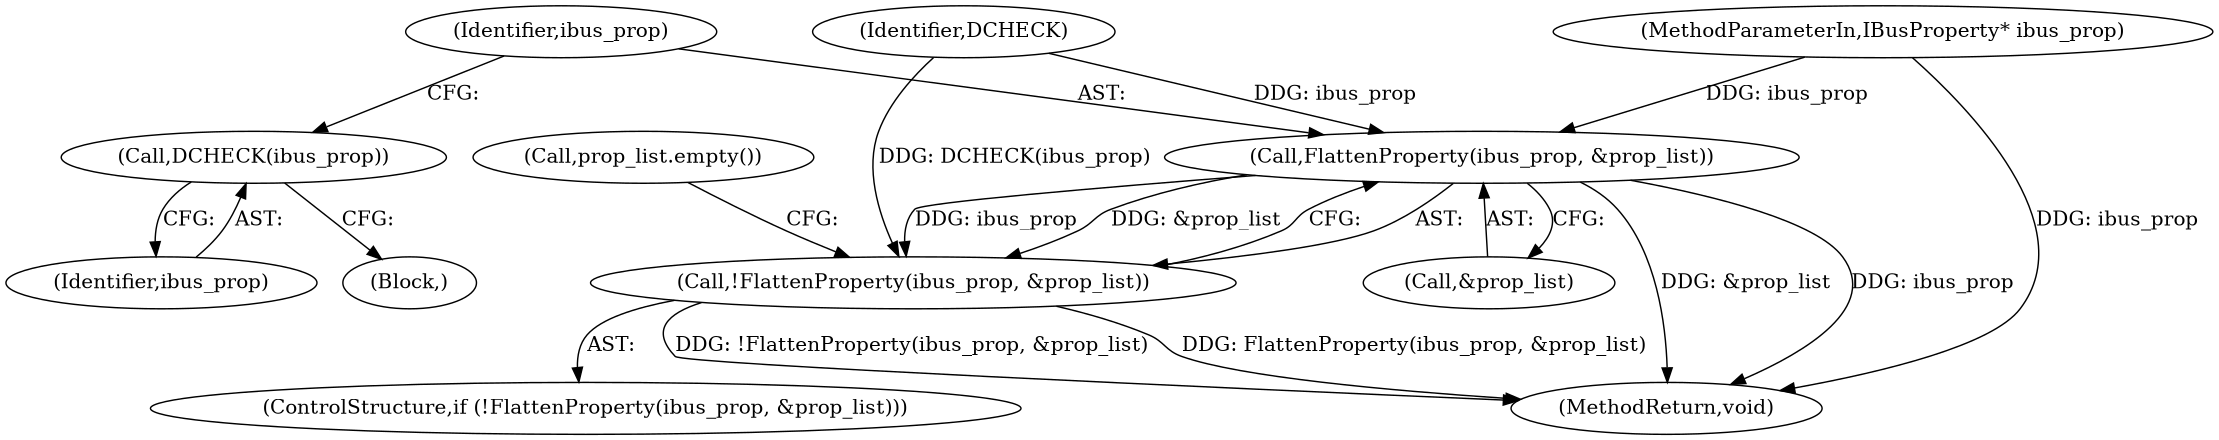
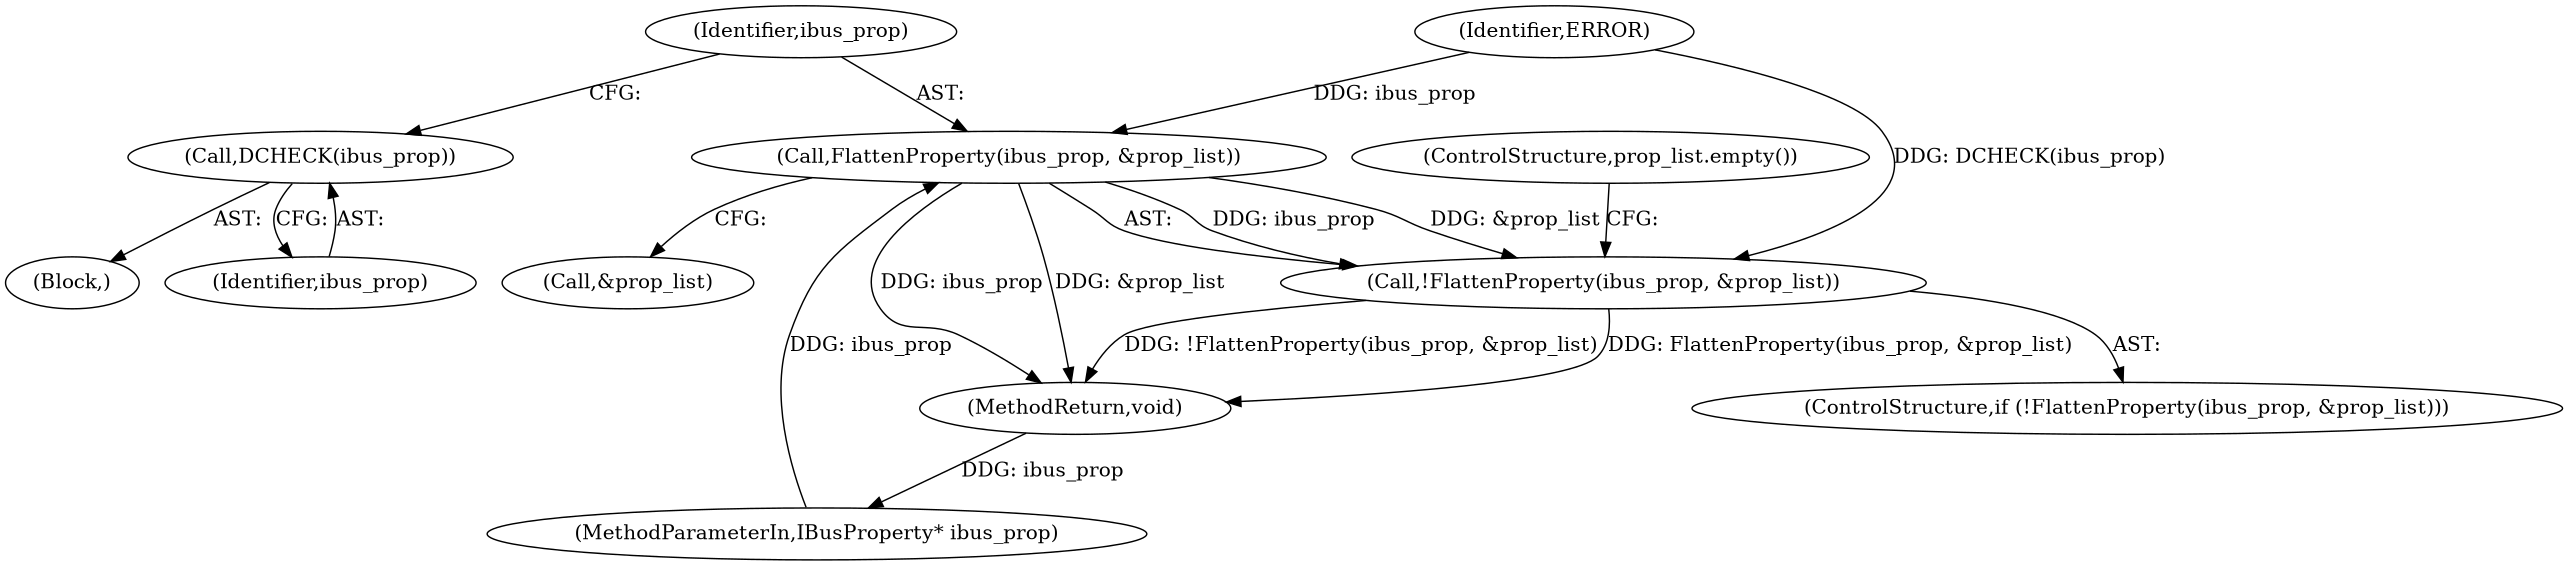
node "(Identifier,DCHECK)": label "(Identifier,DCHECK)" -> "(Identifier,ERROR)"
node "(Call,prop_list.empty())": label "(Call,prop_list.empty())" -> "(ControlStructure,prop_list.empty())"
edge "(Call,DCHECK(ibus_prop))" -> "(Block,)": label "CFG: " -> "AST: "
edge "(Call,&prop_list)" -> "(Call,FlattenProperty(ibus_prop, &prop_list))": removed, label "AST:"
edge "(Call,!FlattenProperty(ibus_prop, &prop_list))" -> "(Call,FlattenProperty(ibus_prop, &prop_list))": removed, label "CFG:"
edge "(MethodParameterIn,IBusProperty* ibus_prop)" -> "(MethodReturn,void)": reversed
